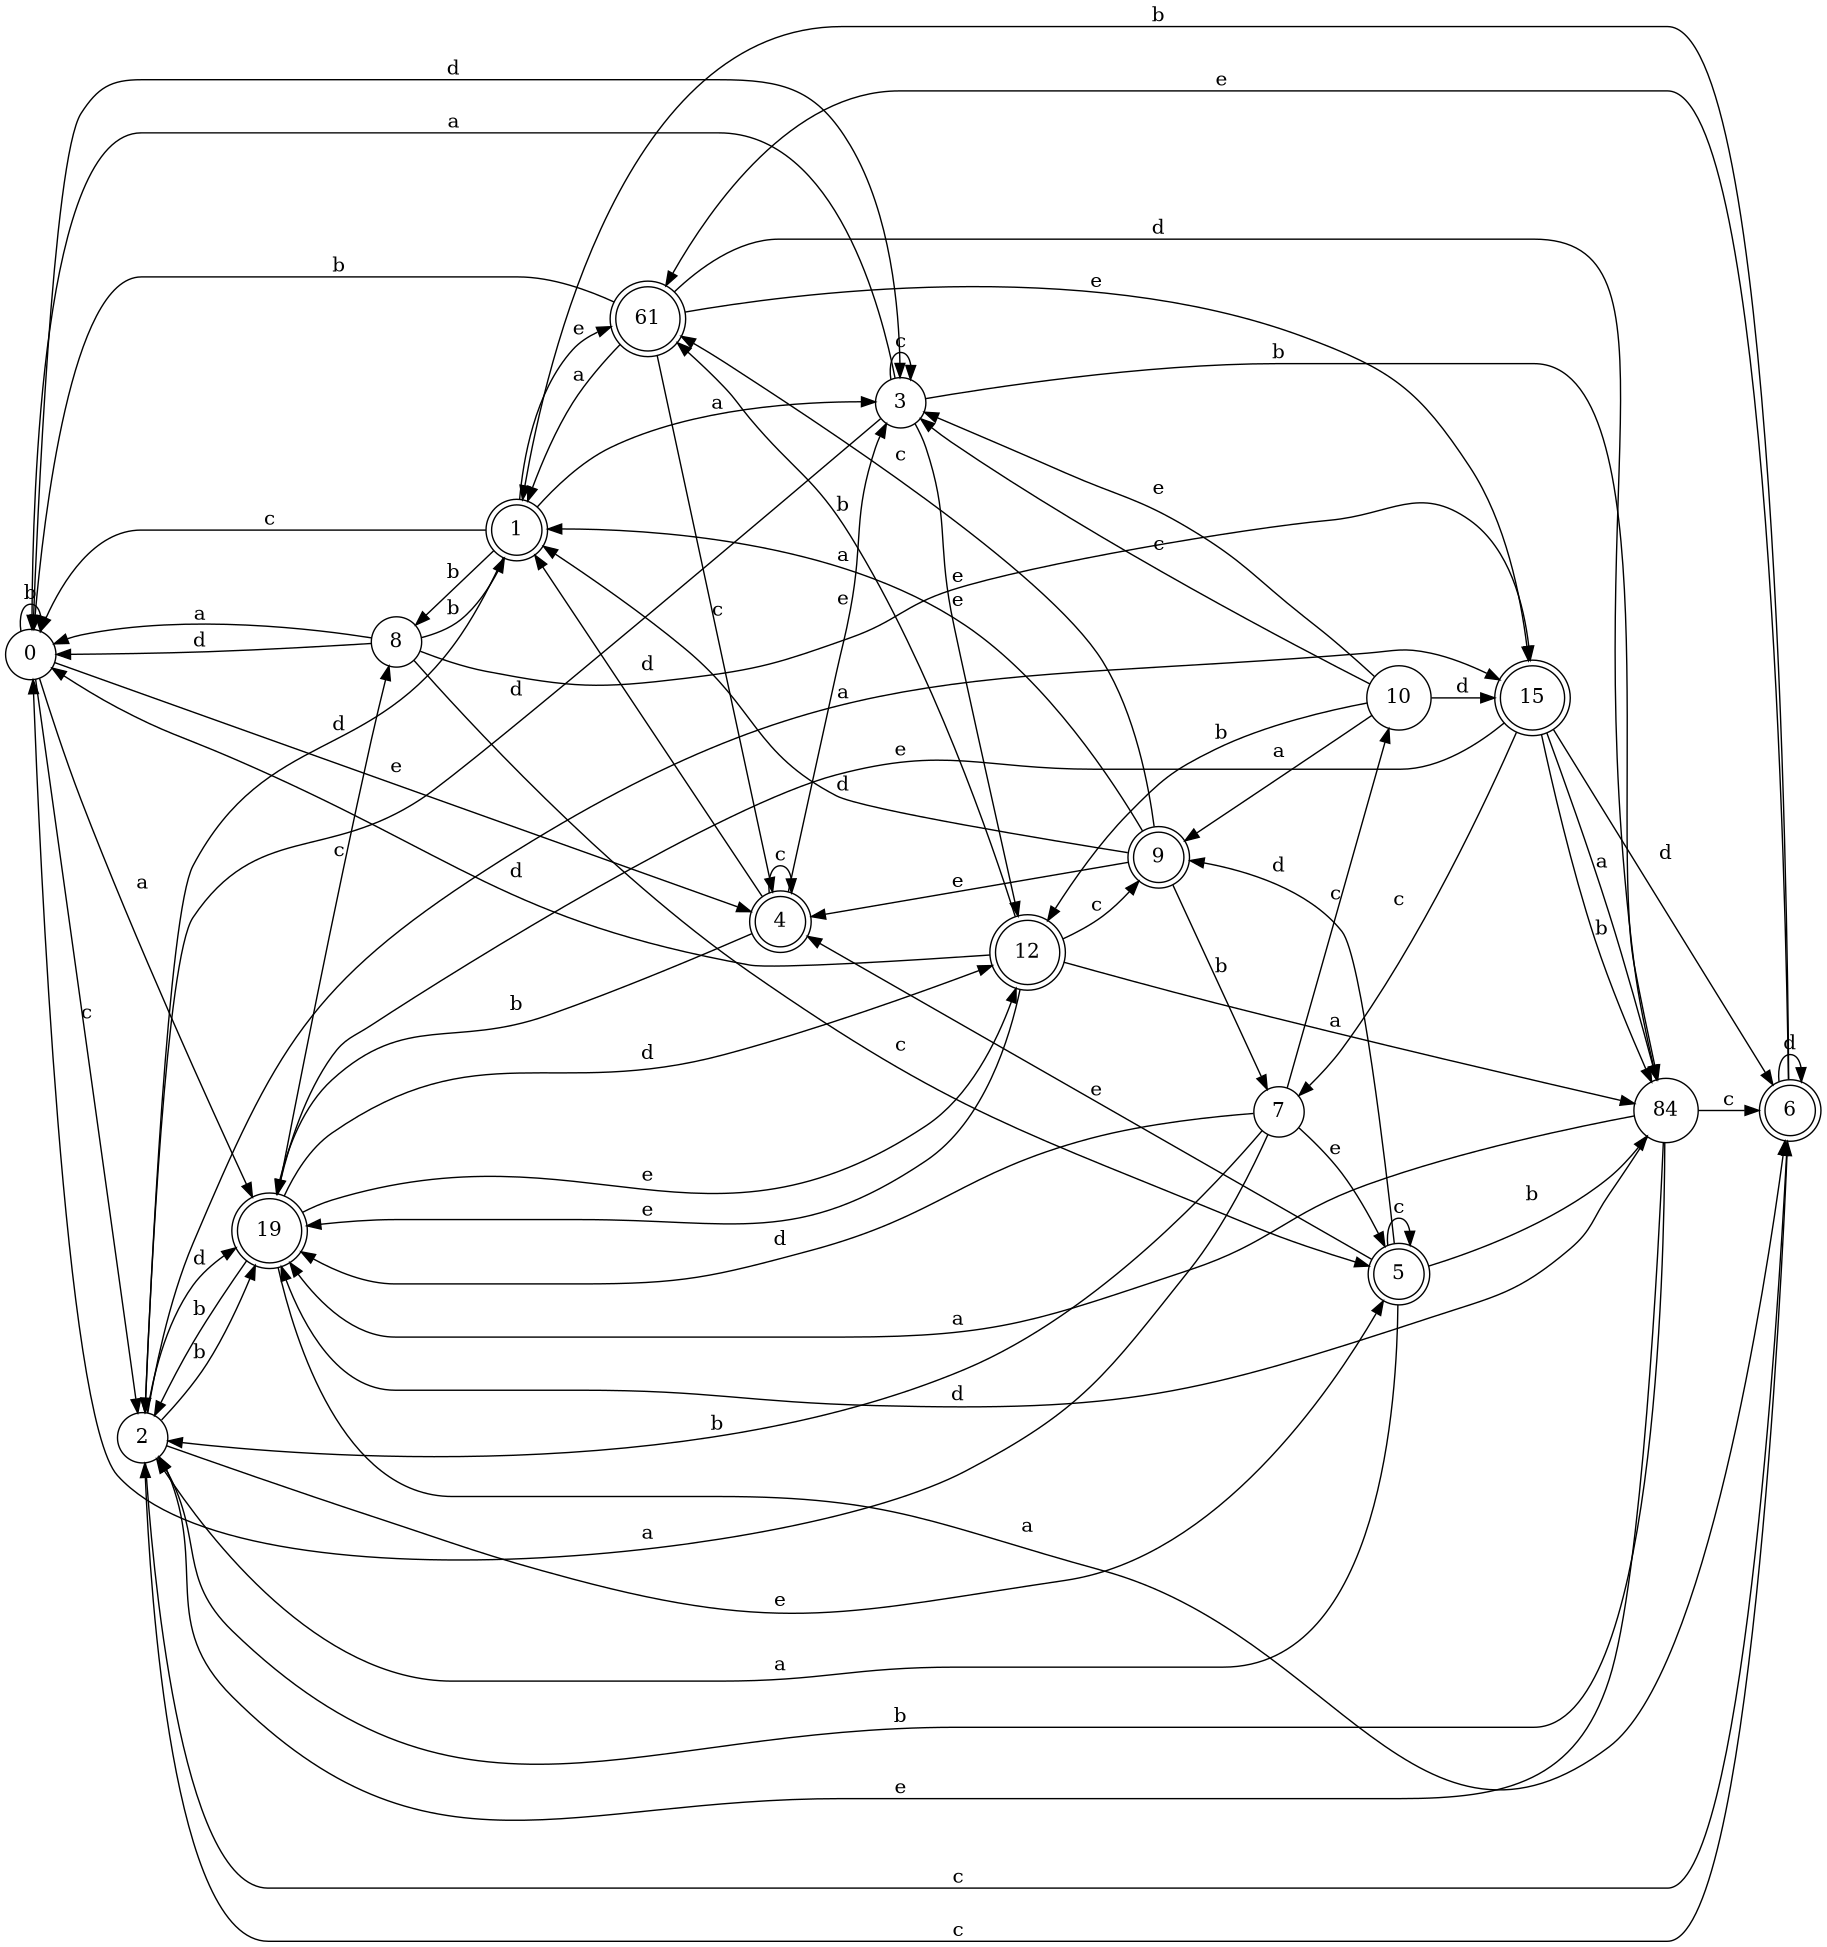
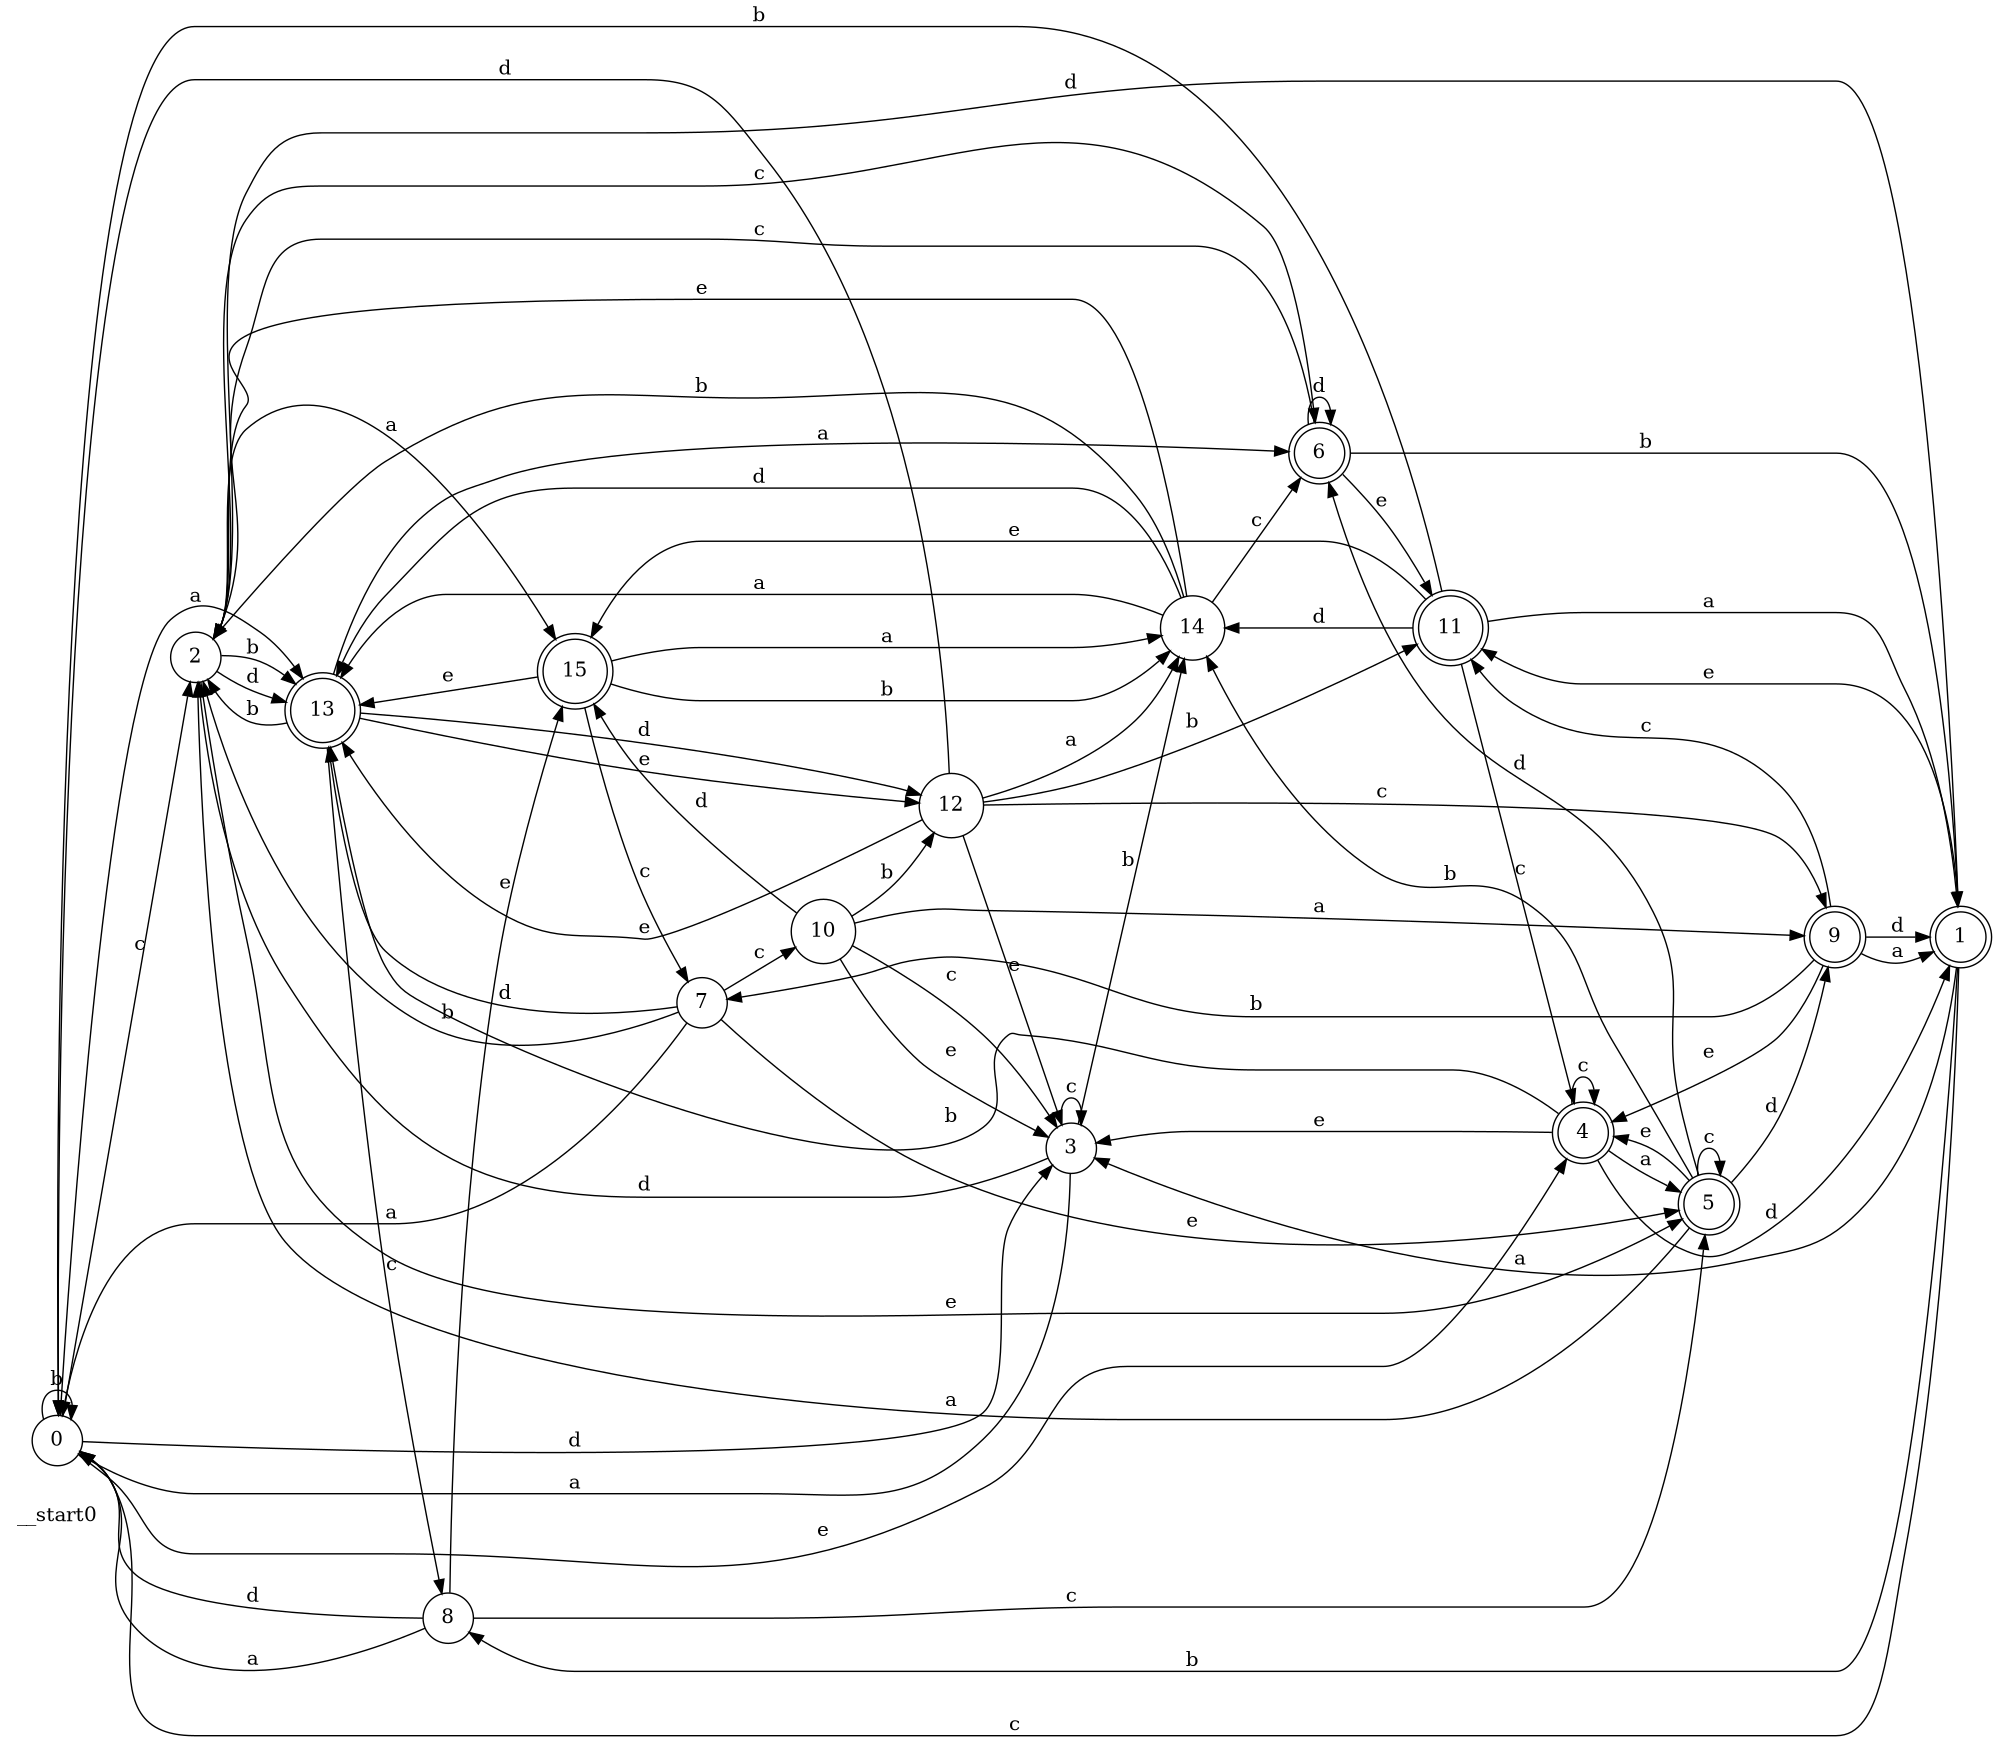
node "61": label "61" -> "11"
edge "8" -> "1": removed, label "b"
edge "3" -> "12": reversed
edge "15" -> "6": now "5" -> "6"
node "12": shape doublecircle -> circle
node "84": label "84" -> "14"
edge "4" -> "5": added, label "a"
node "19": label "19" -> "13"
node "__start0": added
